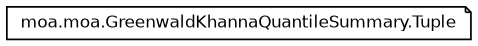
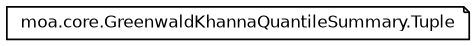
node "moa.moa.GreenwaldKhannaQuantileSummary.Tuple": label "moa.moa.GreenwaldKhannaQuantileSummary.Tuple" -> "moa.core.GreenwaldKhannaQuantileSummary.Tuple"
